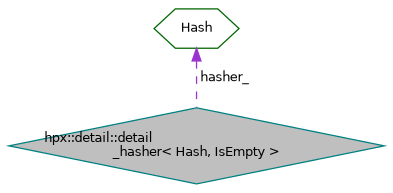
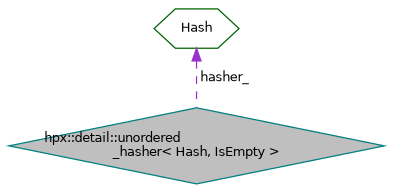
node "hpx::detail::detail _hasher< Hash, IsEmpty >": label "hpx::detail::detail _hasher< Hash, IsEmpty >" -> "hpx::detail::unordered _hasher< Hash, IsEmpty >"
